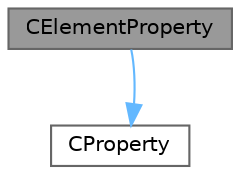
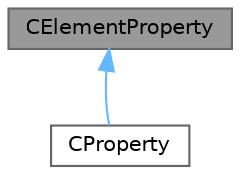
edge "CElementProperty" -> "CProperty": reversed
